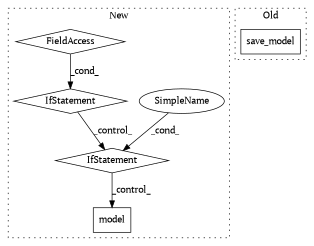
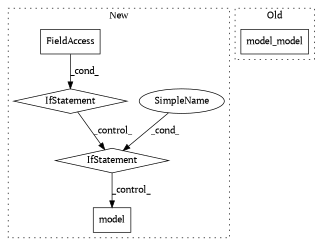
node "FieldAccess": shape diamond -> box
node "save_model": label "save_model" -> "model_model"
